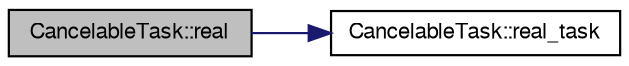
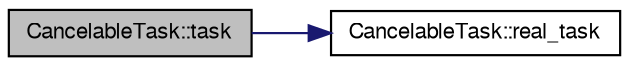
node "CancelableTask::real": label "CancelableTask::real" -> "CancelableTask::task"
